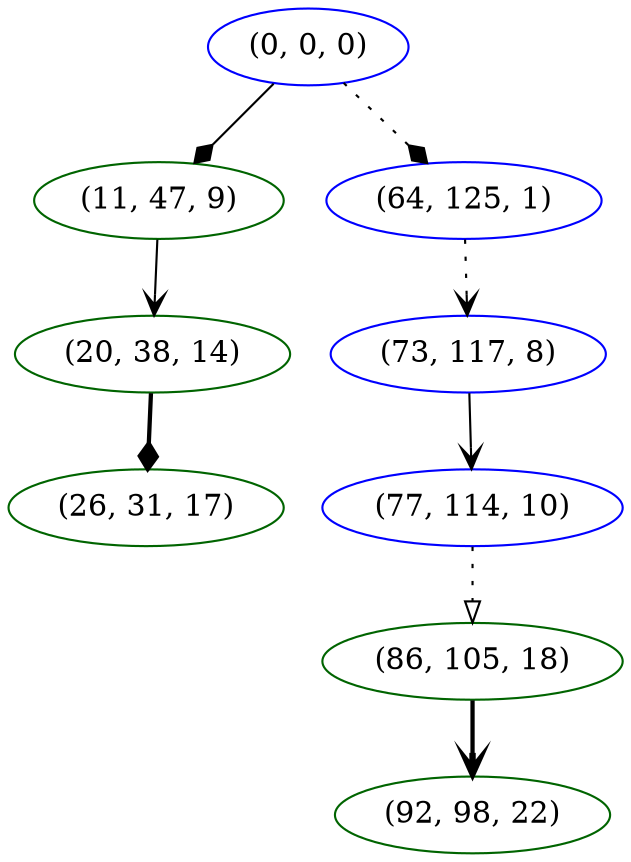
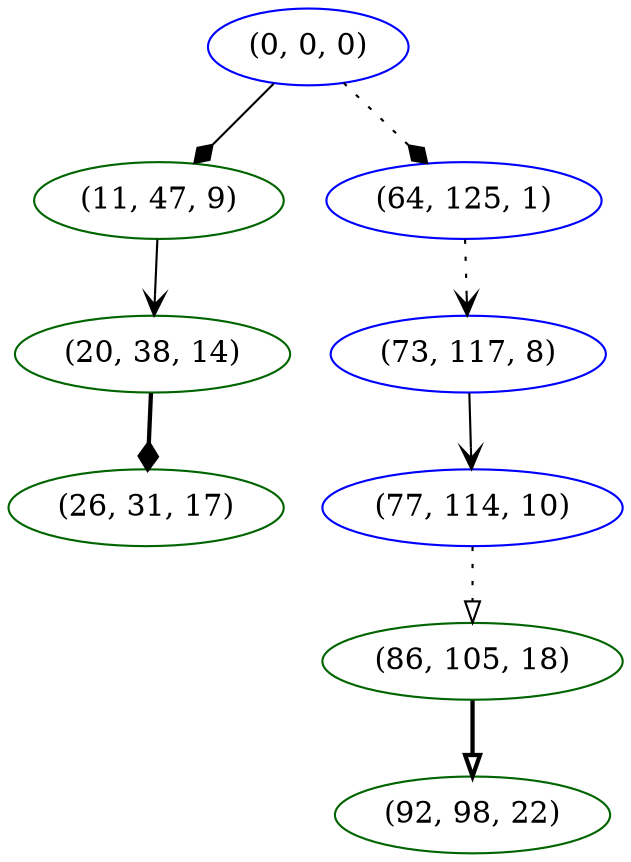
edge "(86, 105, 18)" -> "(92, 98, 22)": arrowhead vee -> onormal
